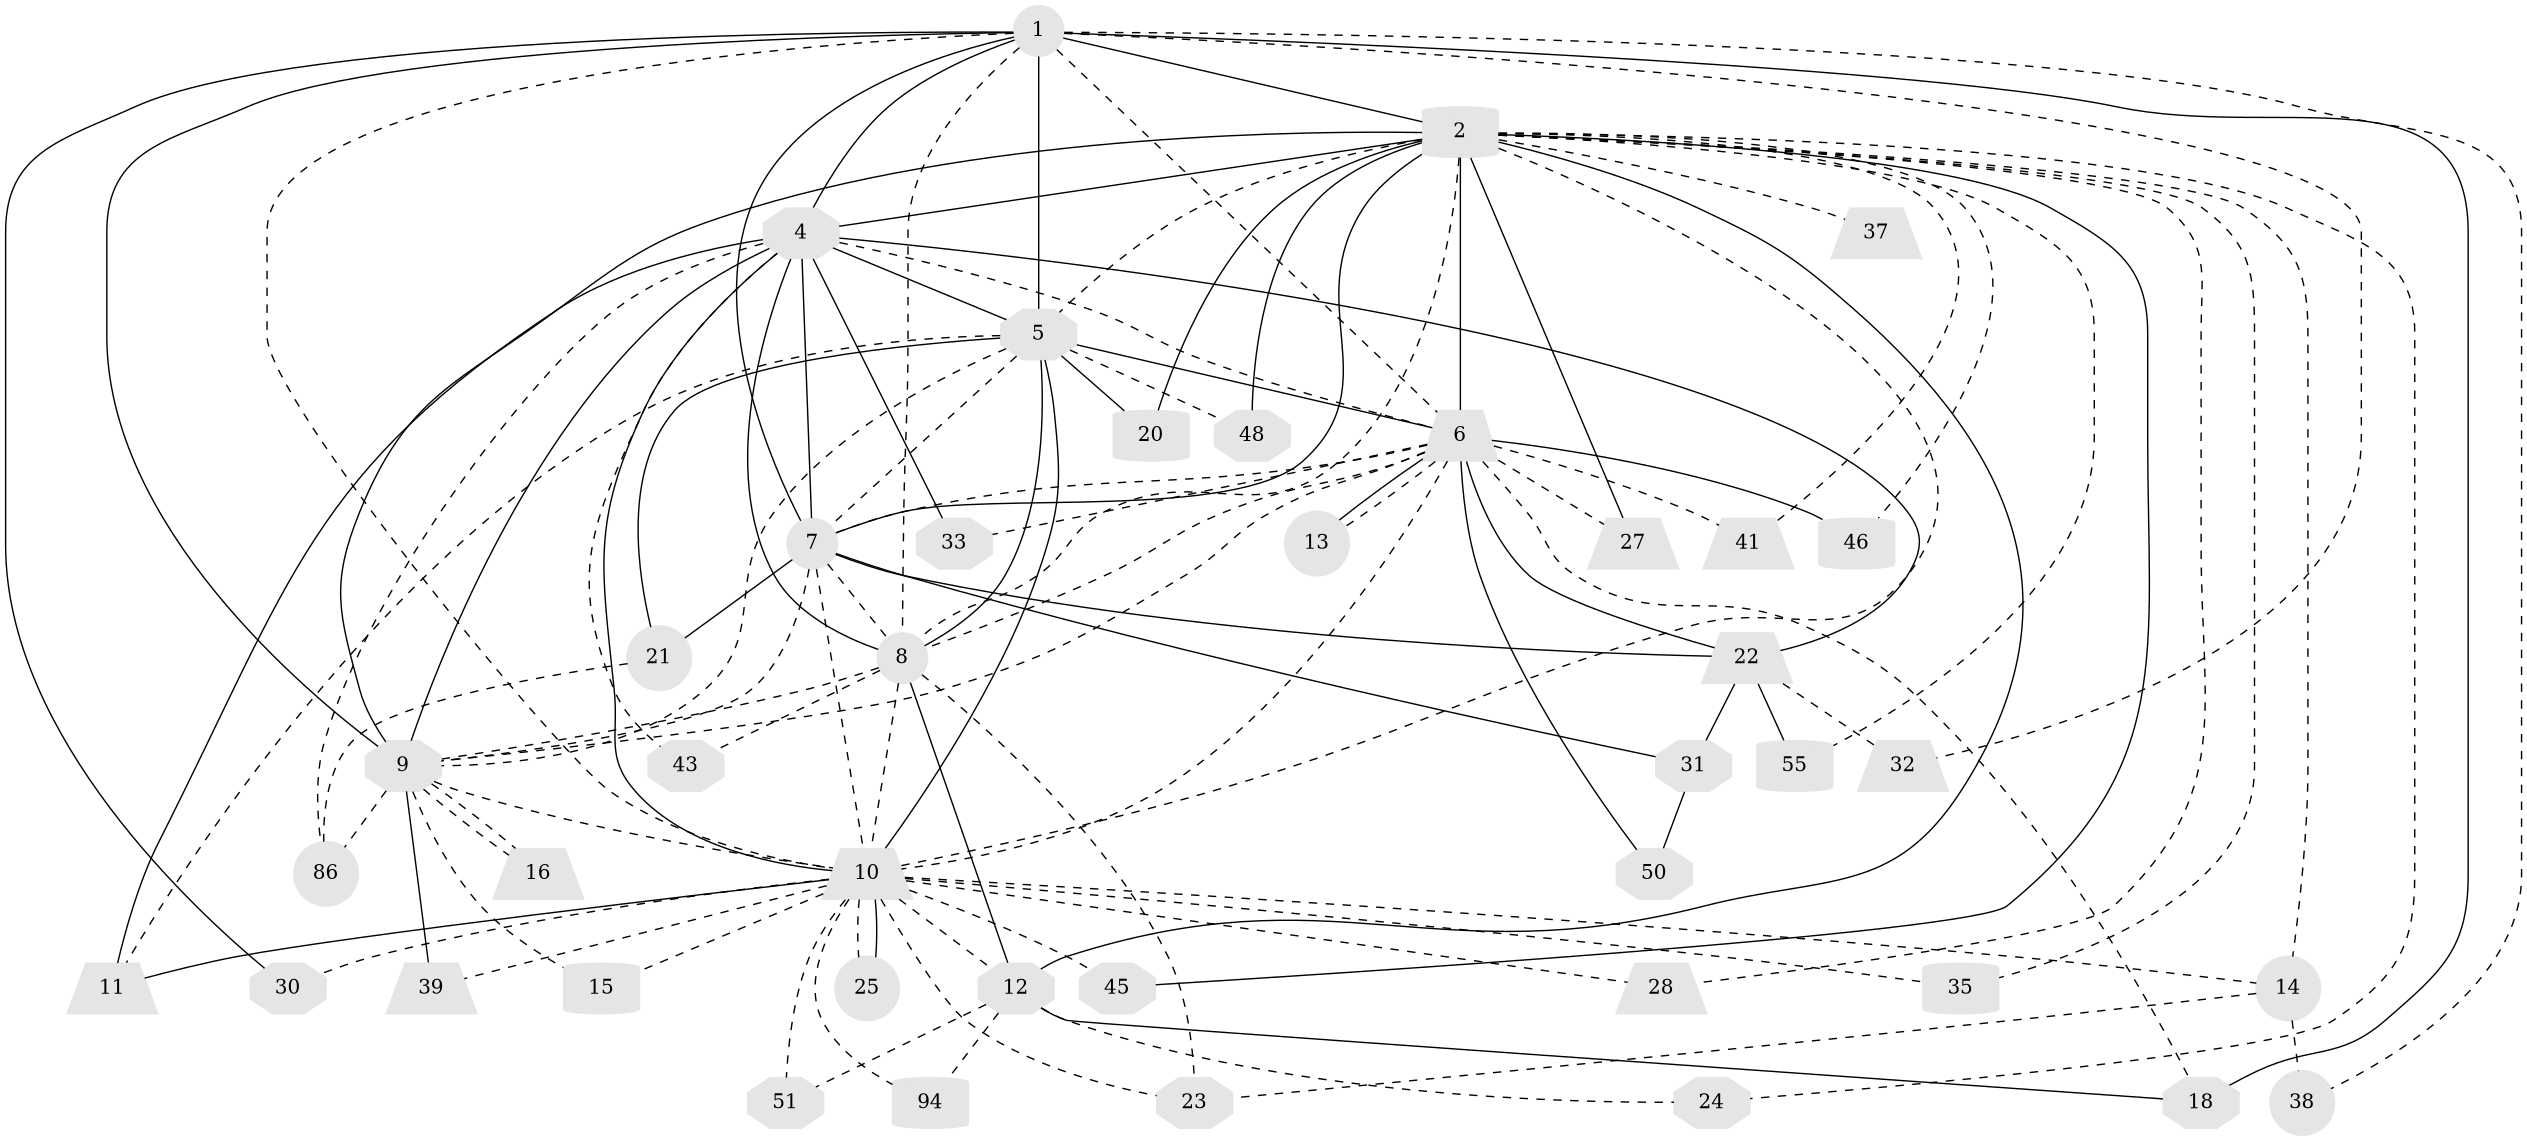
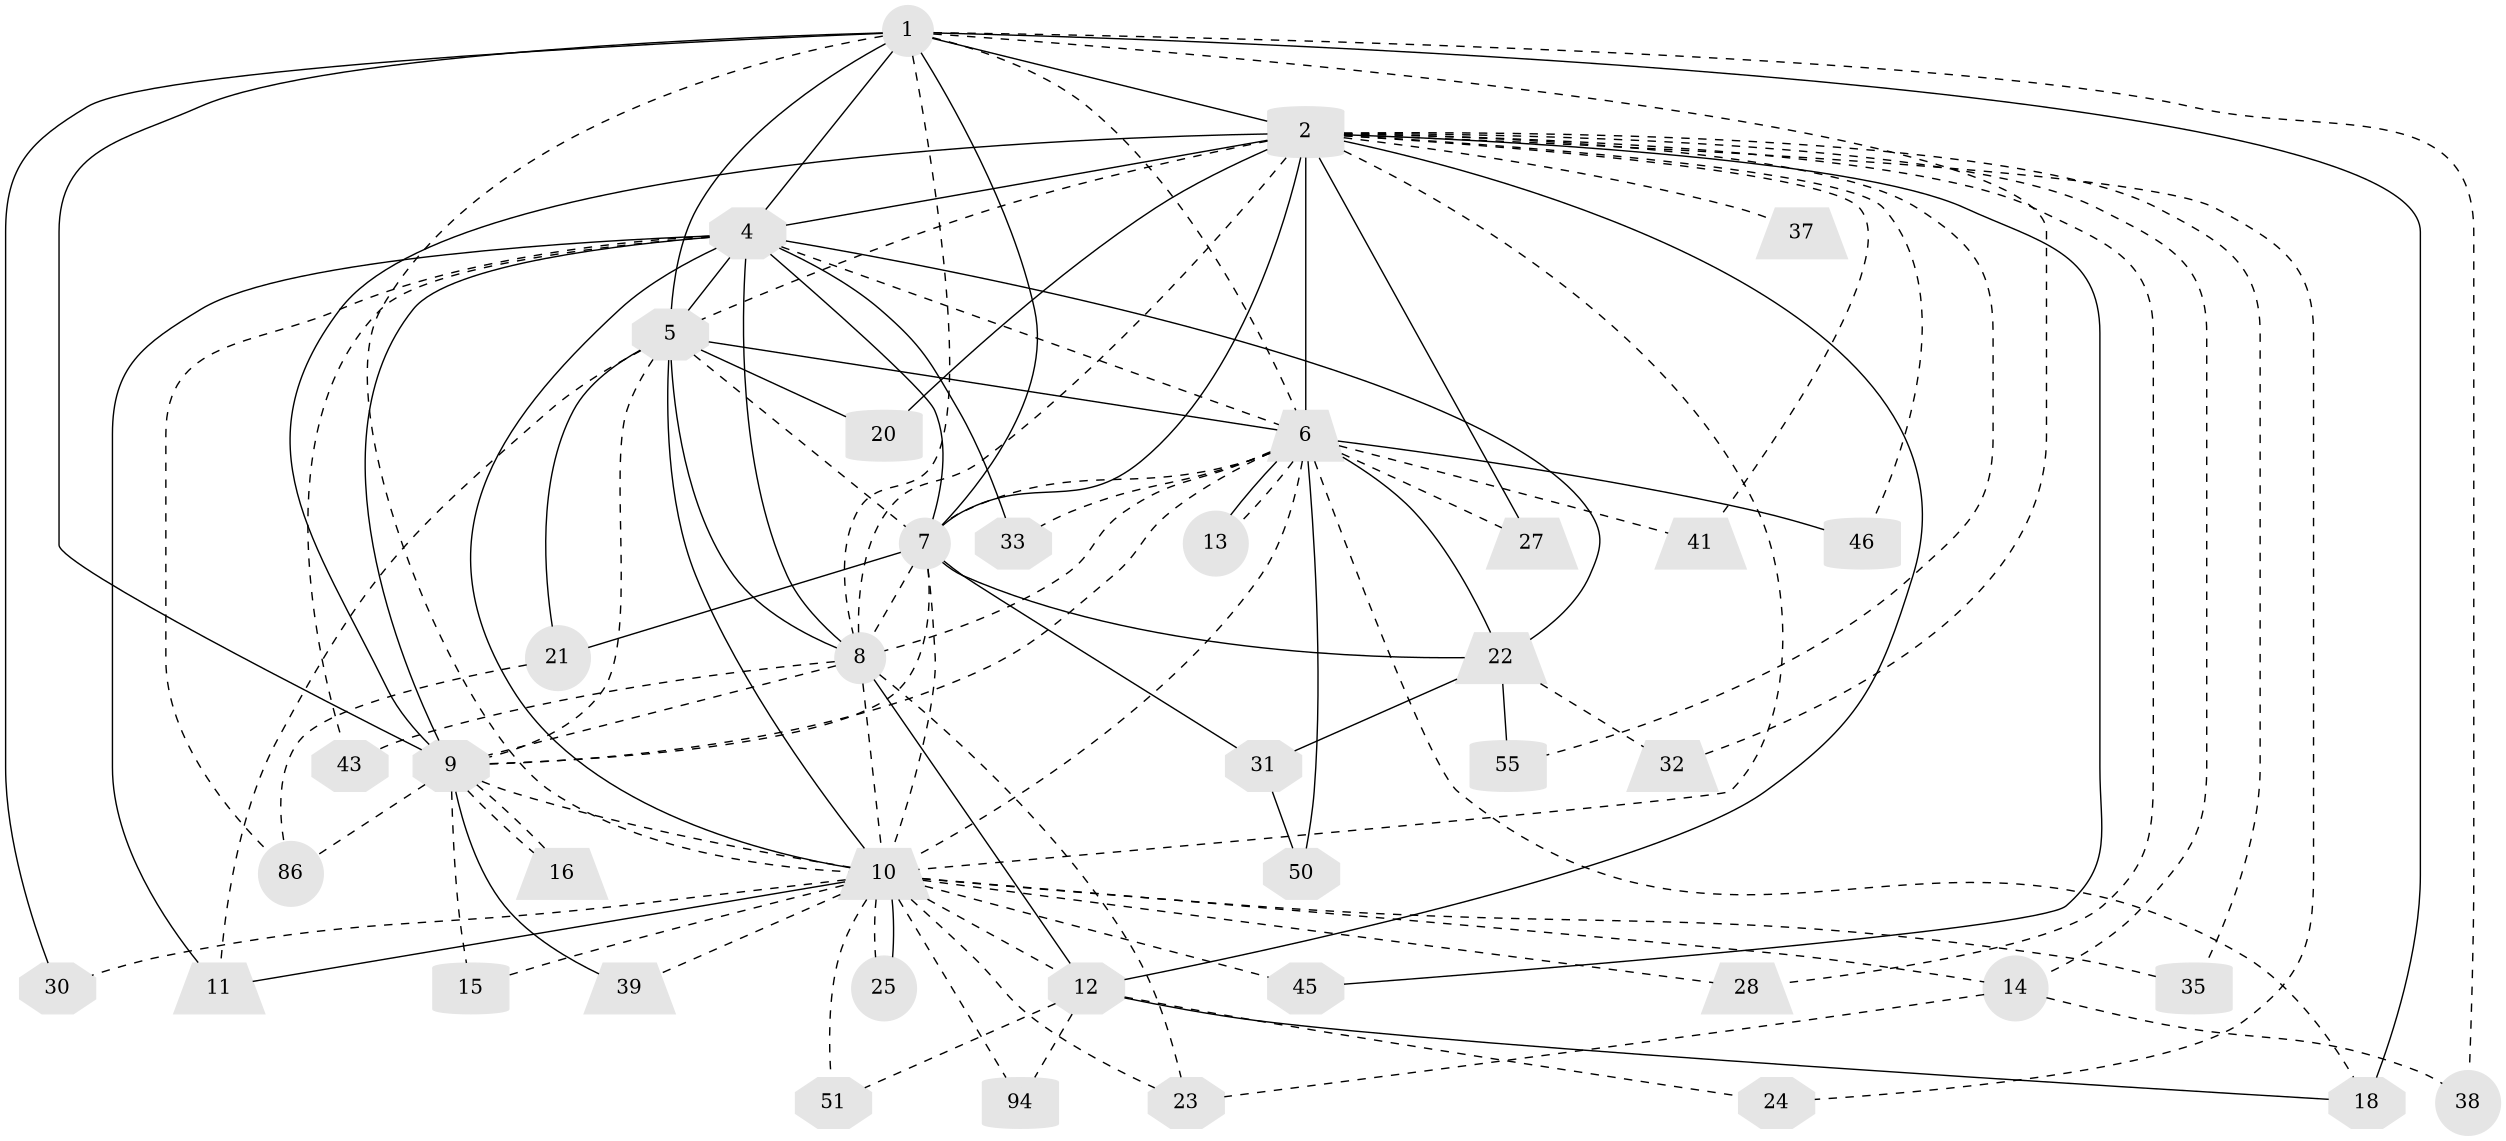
node "48": removed
